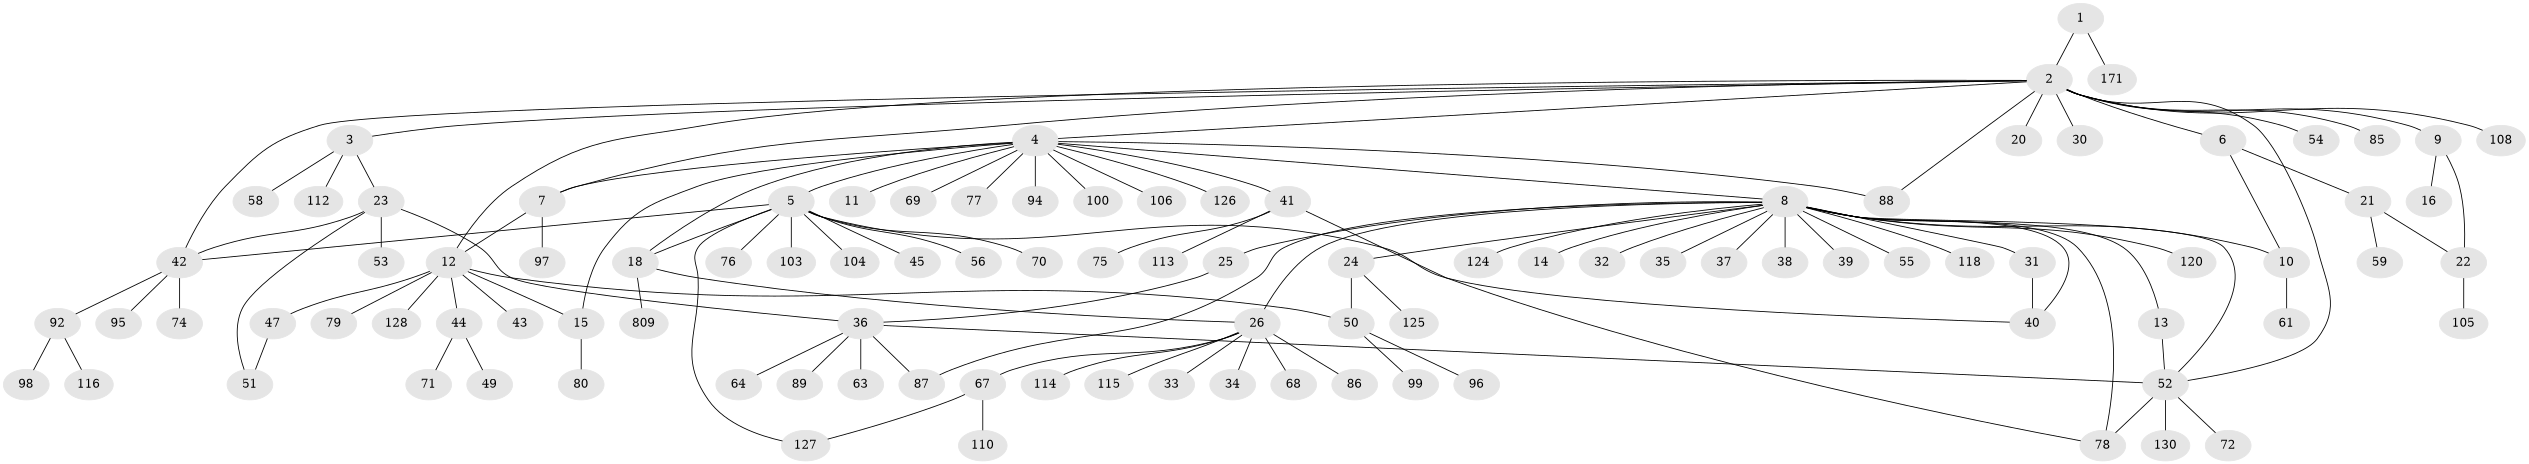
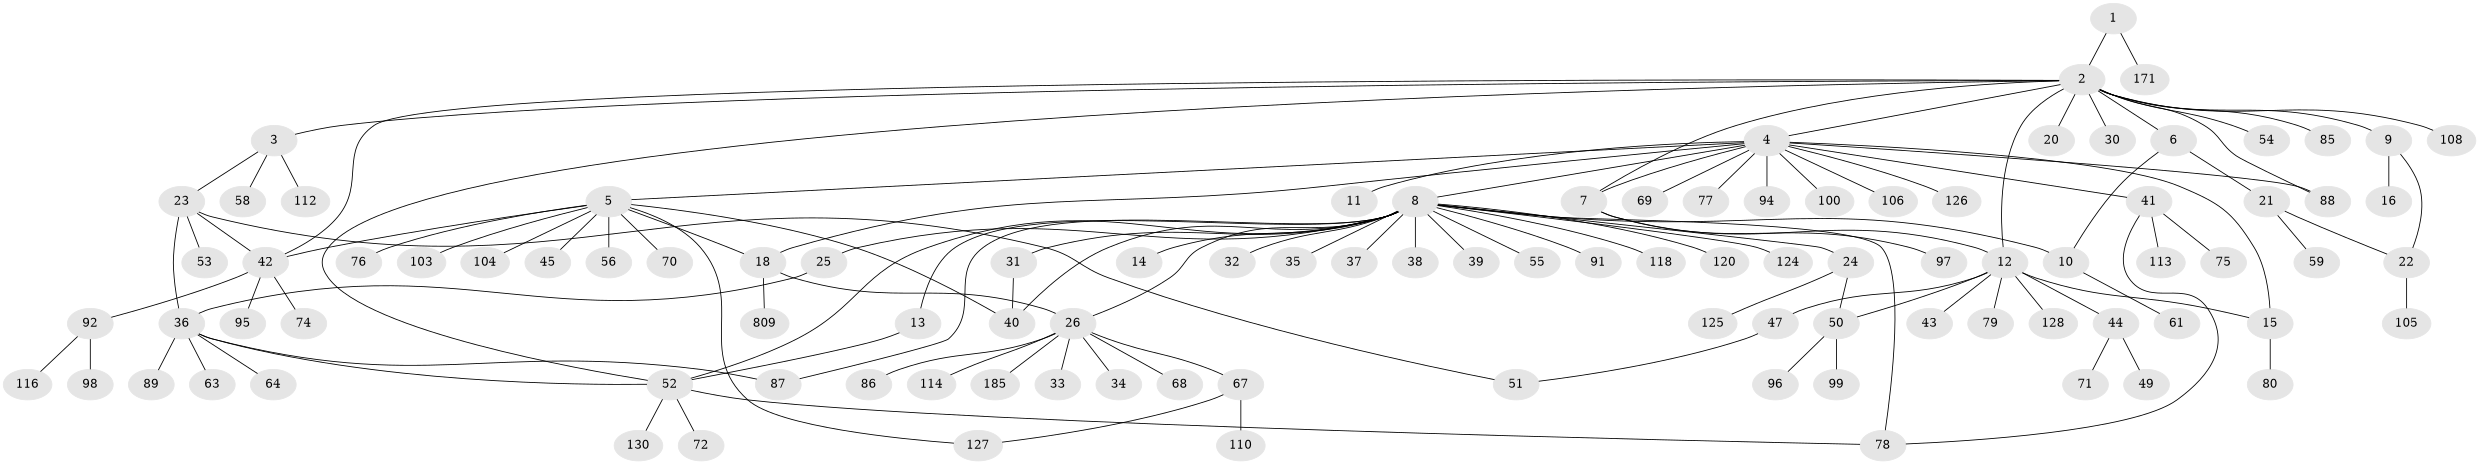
node "91": added
node "115": label "115" -> "185"
